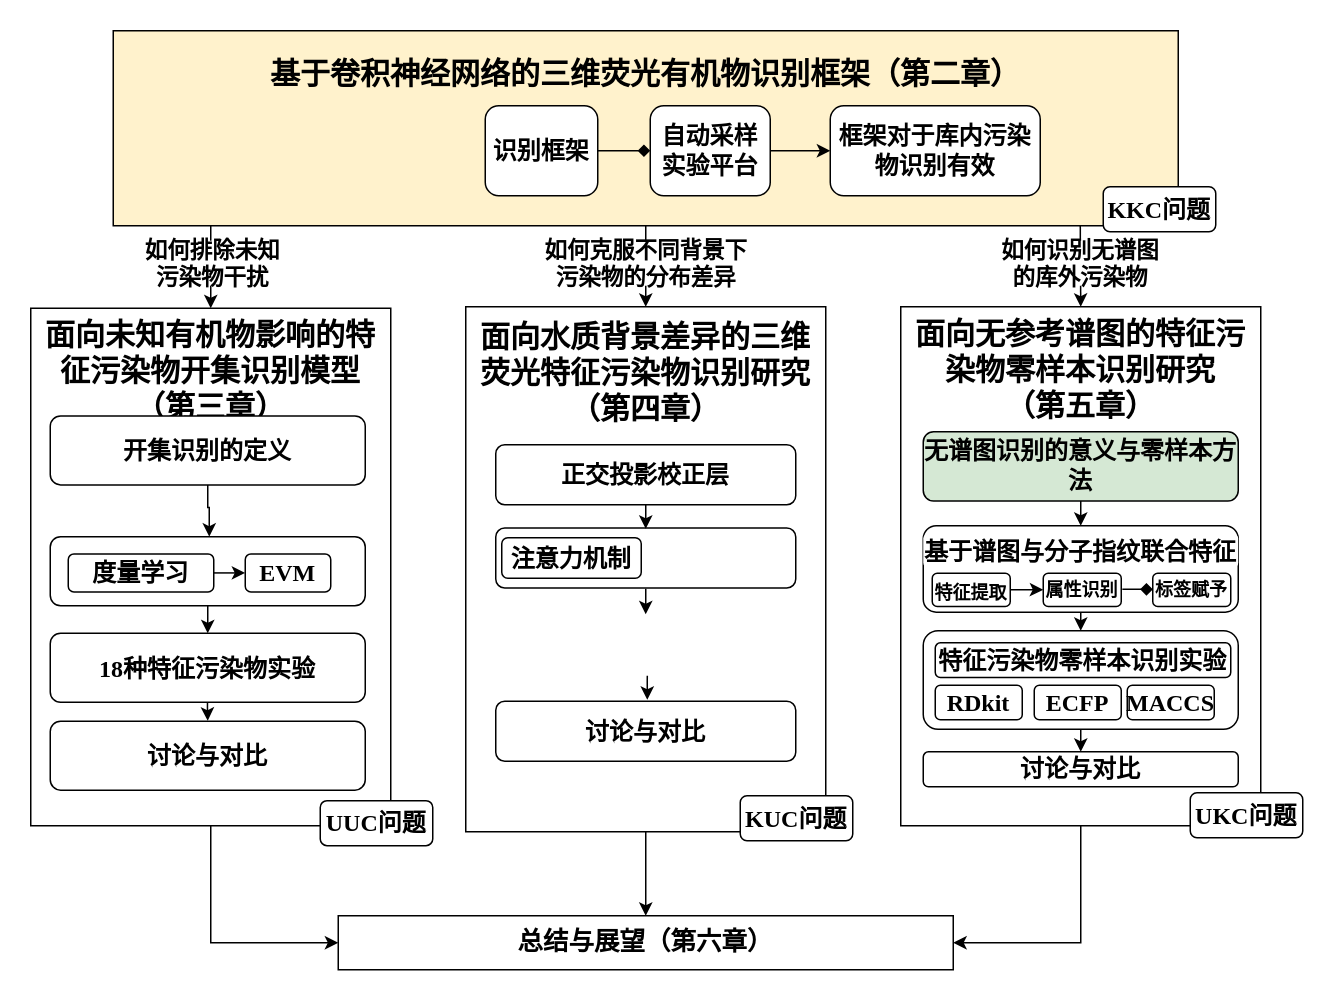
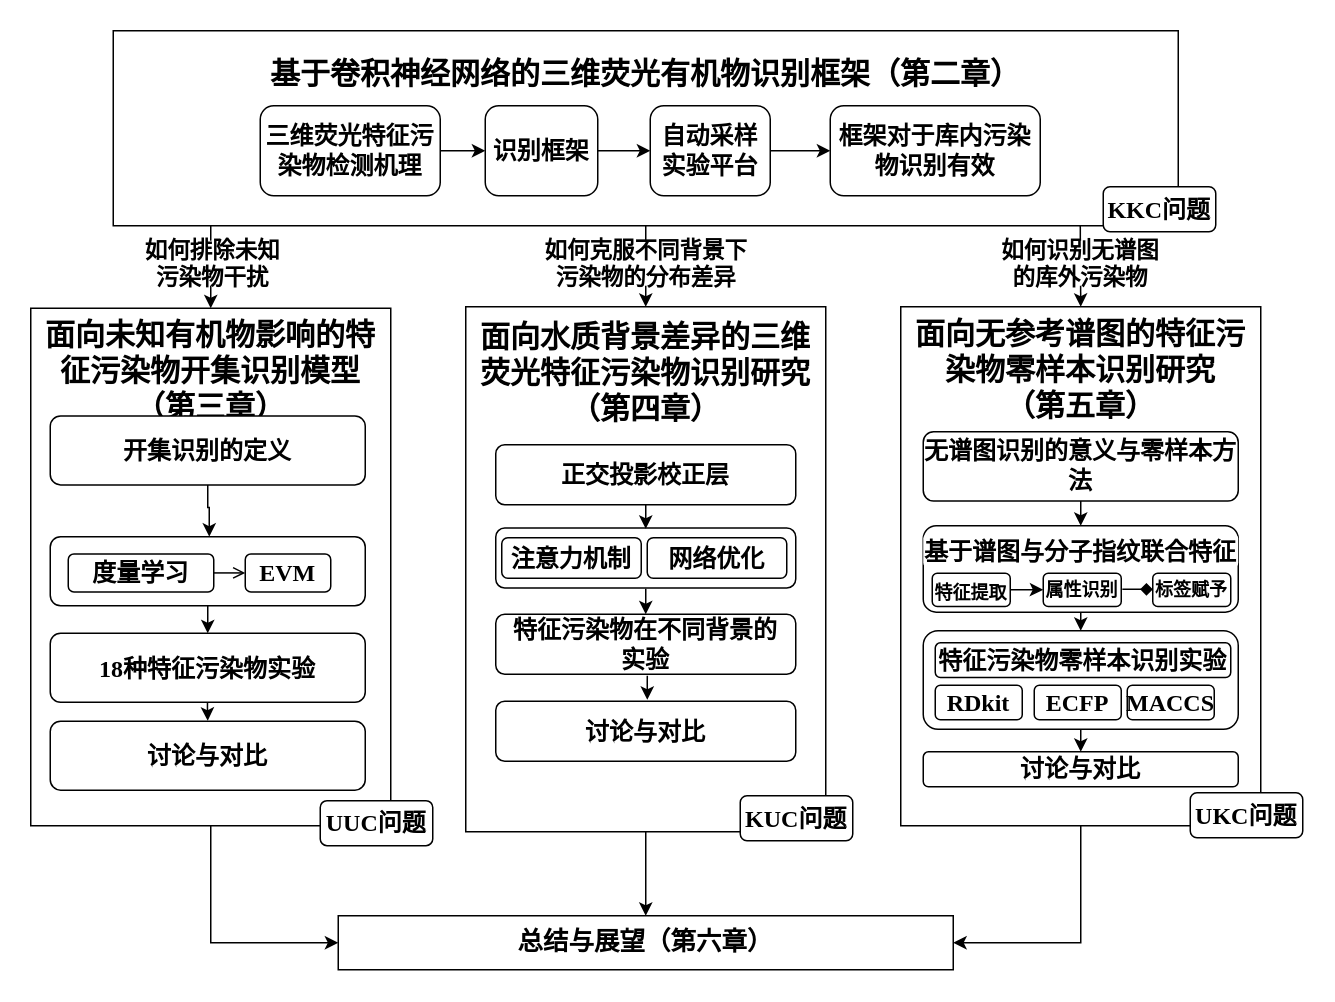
node "基于卷积神经网络的三维荧光有机物识别框架（第二章）": fillcolor #fff2cc -> #ffffff
node "三维荧光特征污染物检测机理": added
edge "三维荧光特征污染物检测机理" -> "识别框架": added
edge "识别框架" -> "自动采样实验平台": arrowhead diamond -> classic
node "无谱图识别的意义与零样本方法": fillcolor #d5e8d4 -> #ffffff
node "网络优化": added
edge "度量学习" -> "EVM": arrowhead classic -> open
node "特征污染物在不同背景的 实验": added
